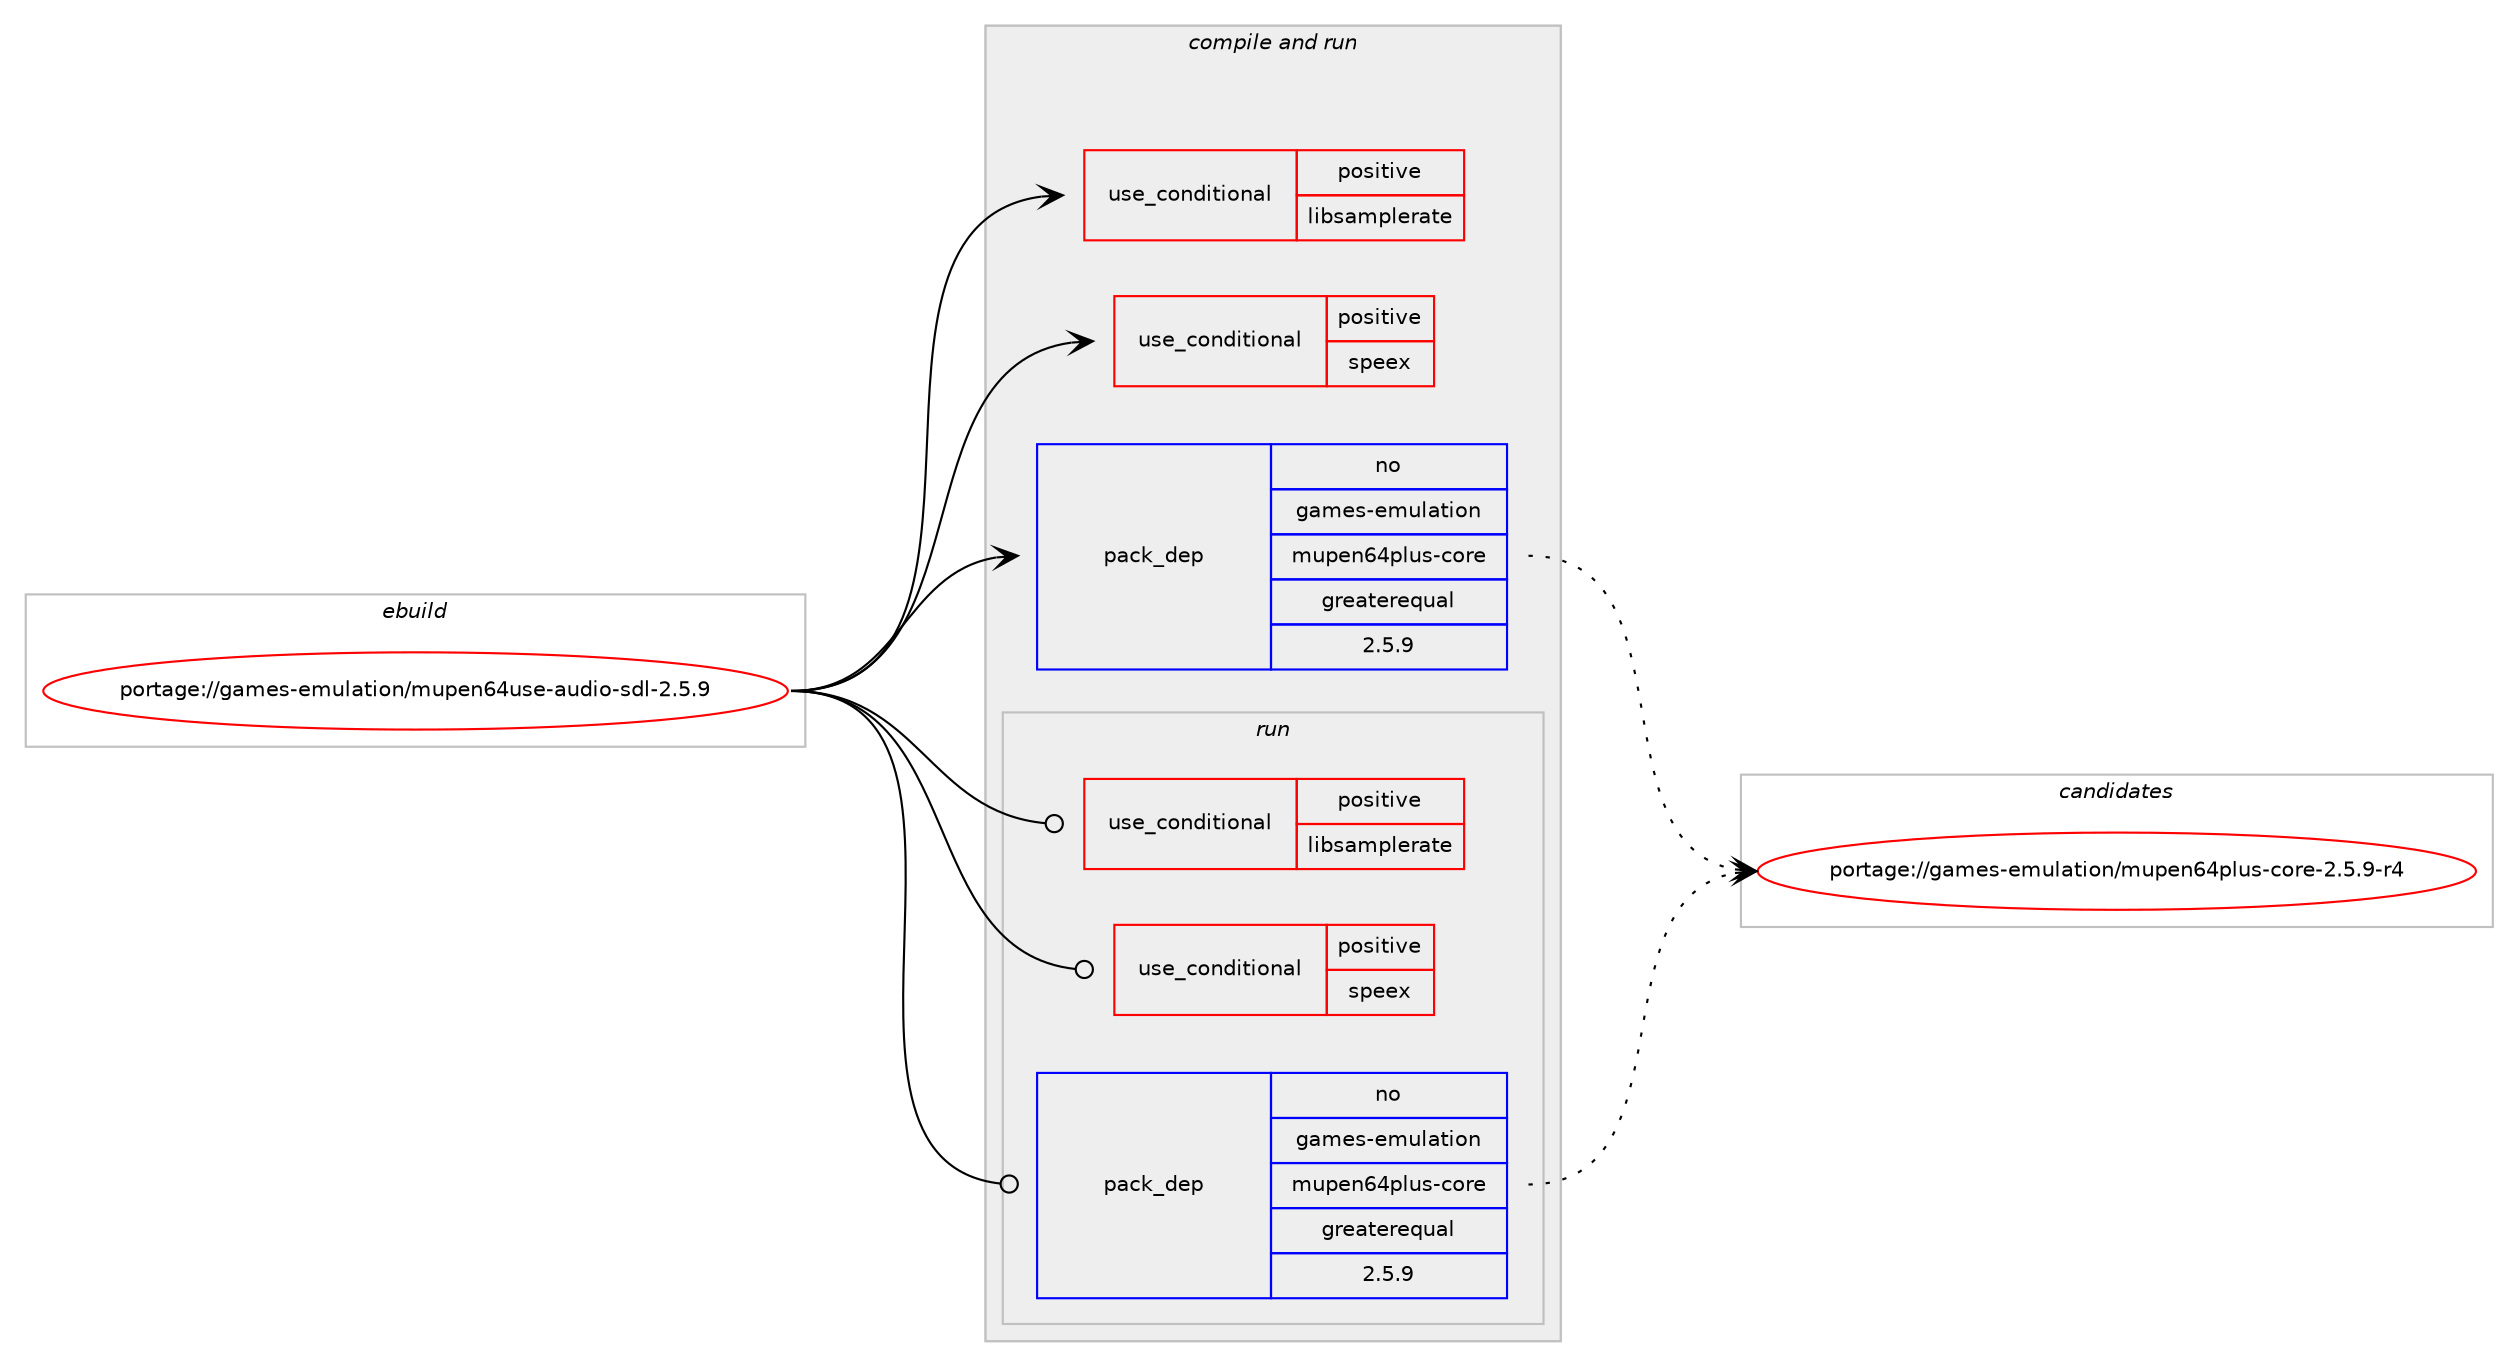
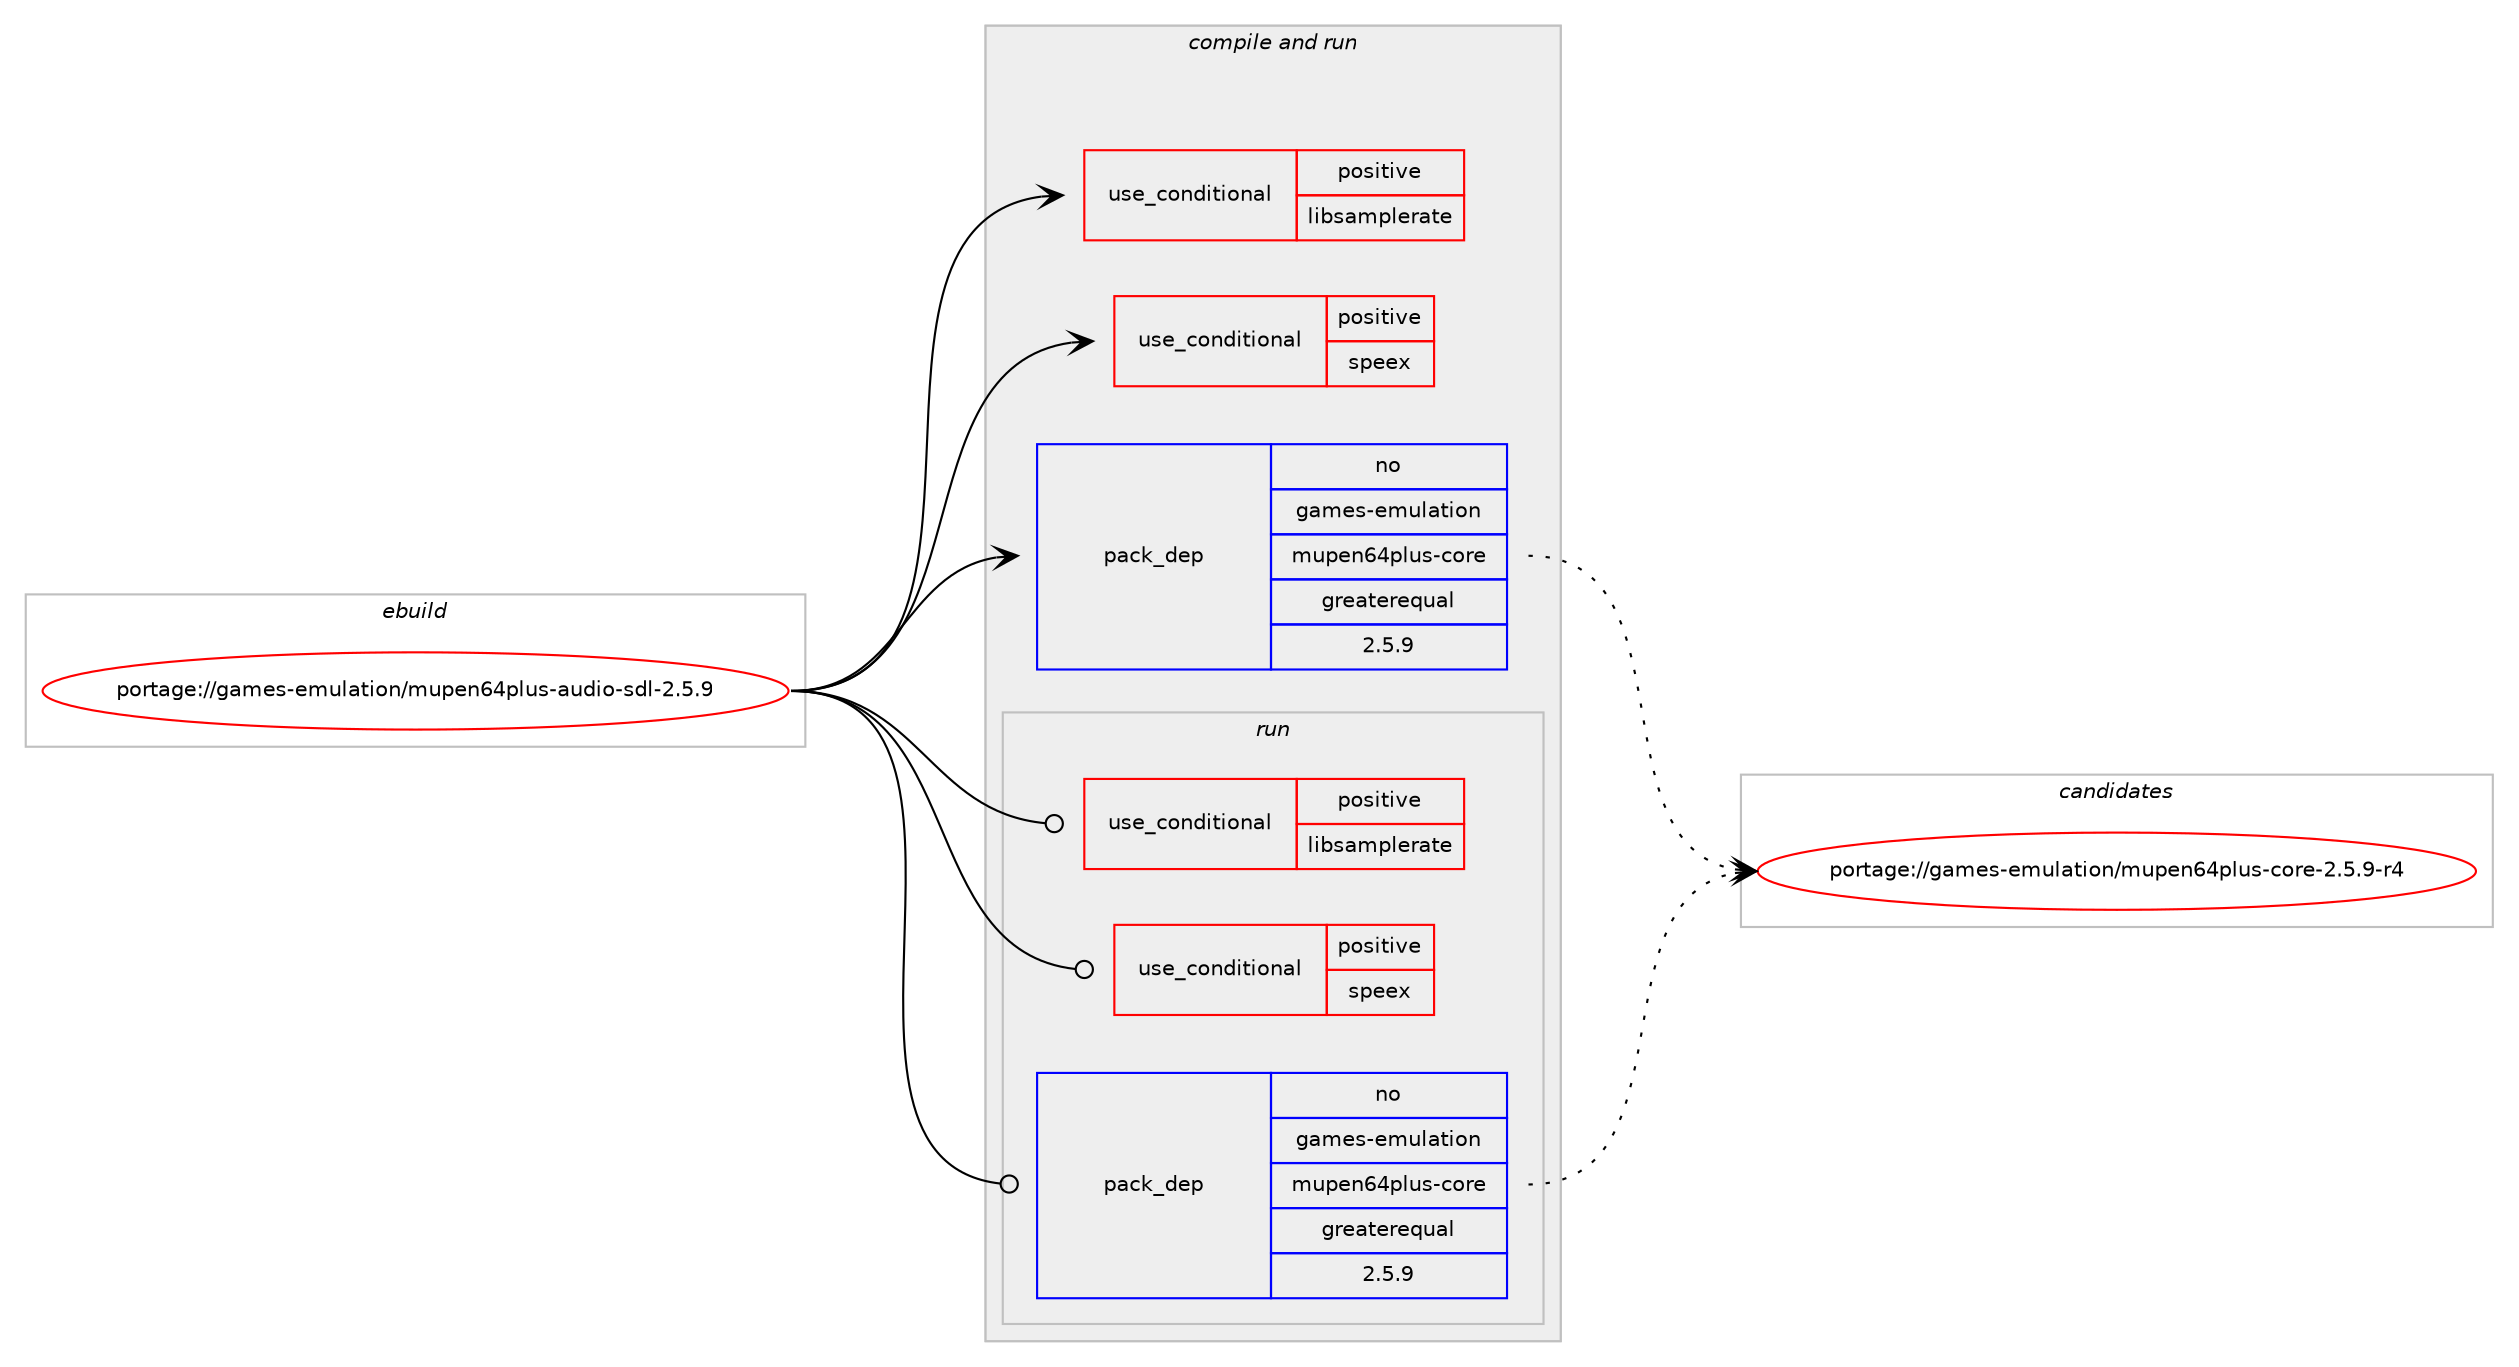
node "portage://games-emulation/mupen64use-audio-sdl-2.5.9": label "portage://games-emulation/mupen64use-audio-sdl-2.5.9" -> "portage://games-emulation/mupen64plus-audio-sdl-2.5.9"
